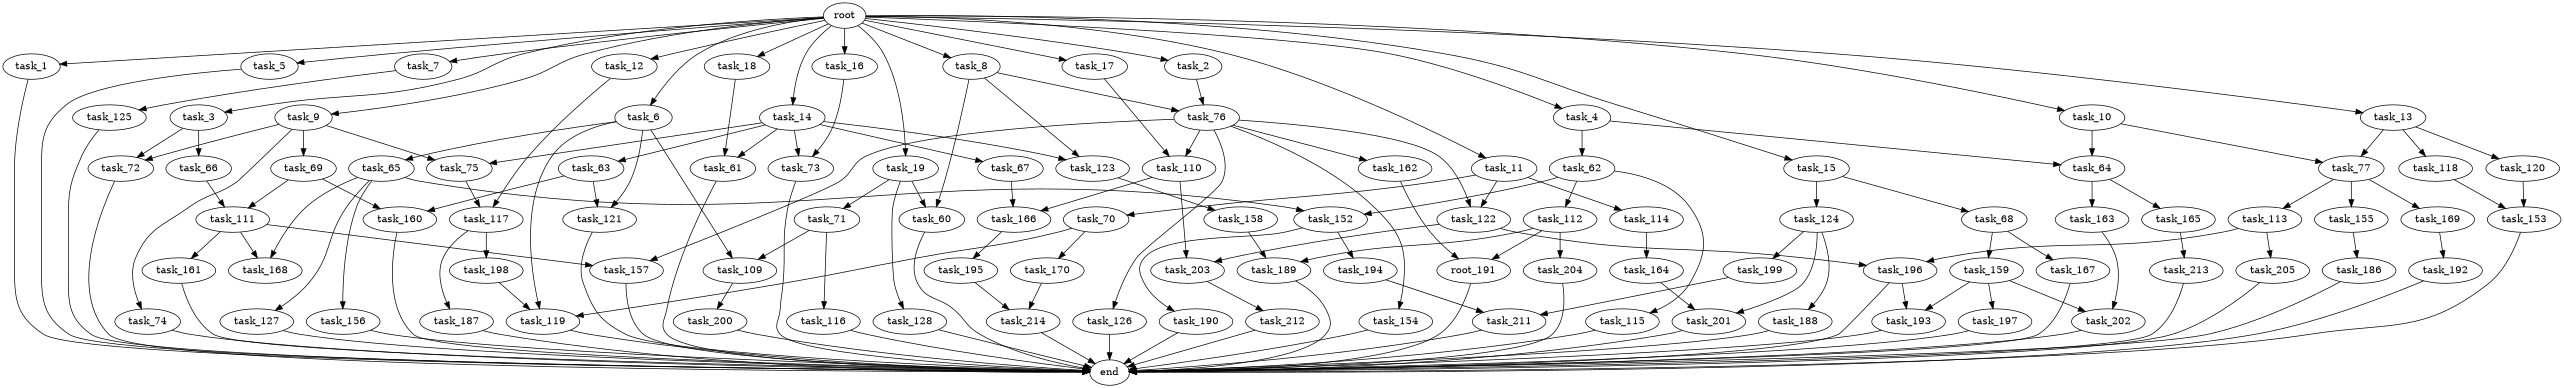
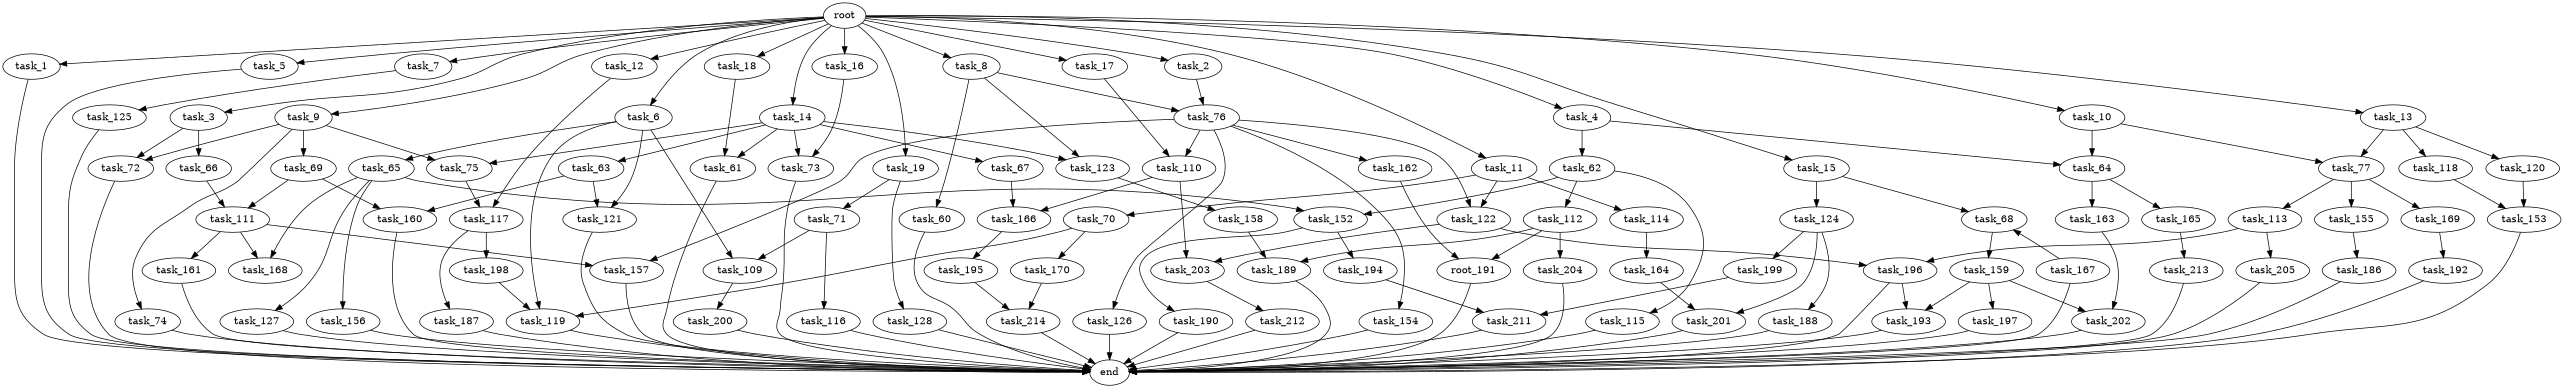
edge "task_19" -> "task_60": removed
edge "task_68" -> "task_167": reversed
